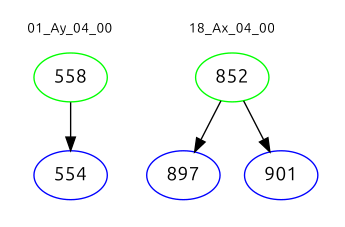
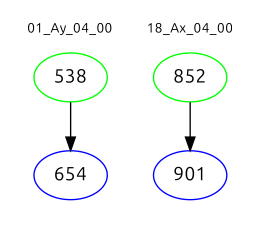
node "558": label "558" -> "538"
node "554": label "554" -> "654"
node "897": removed
